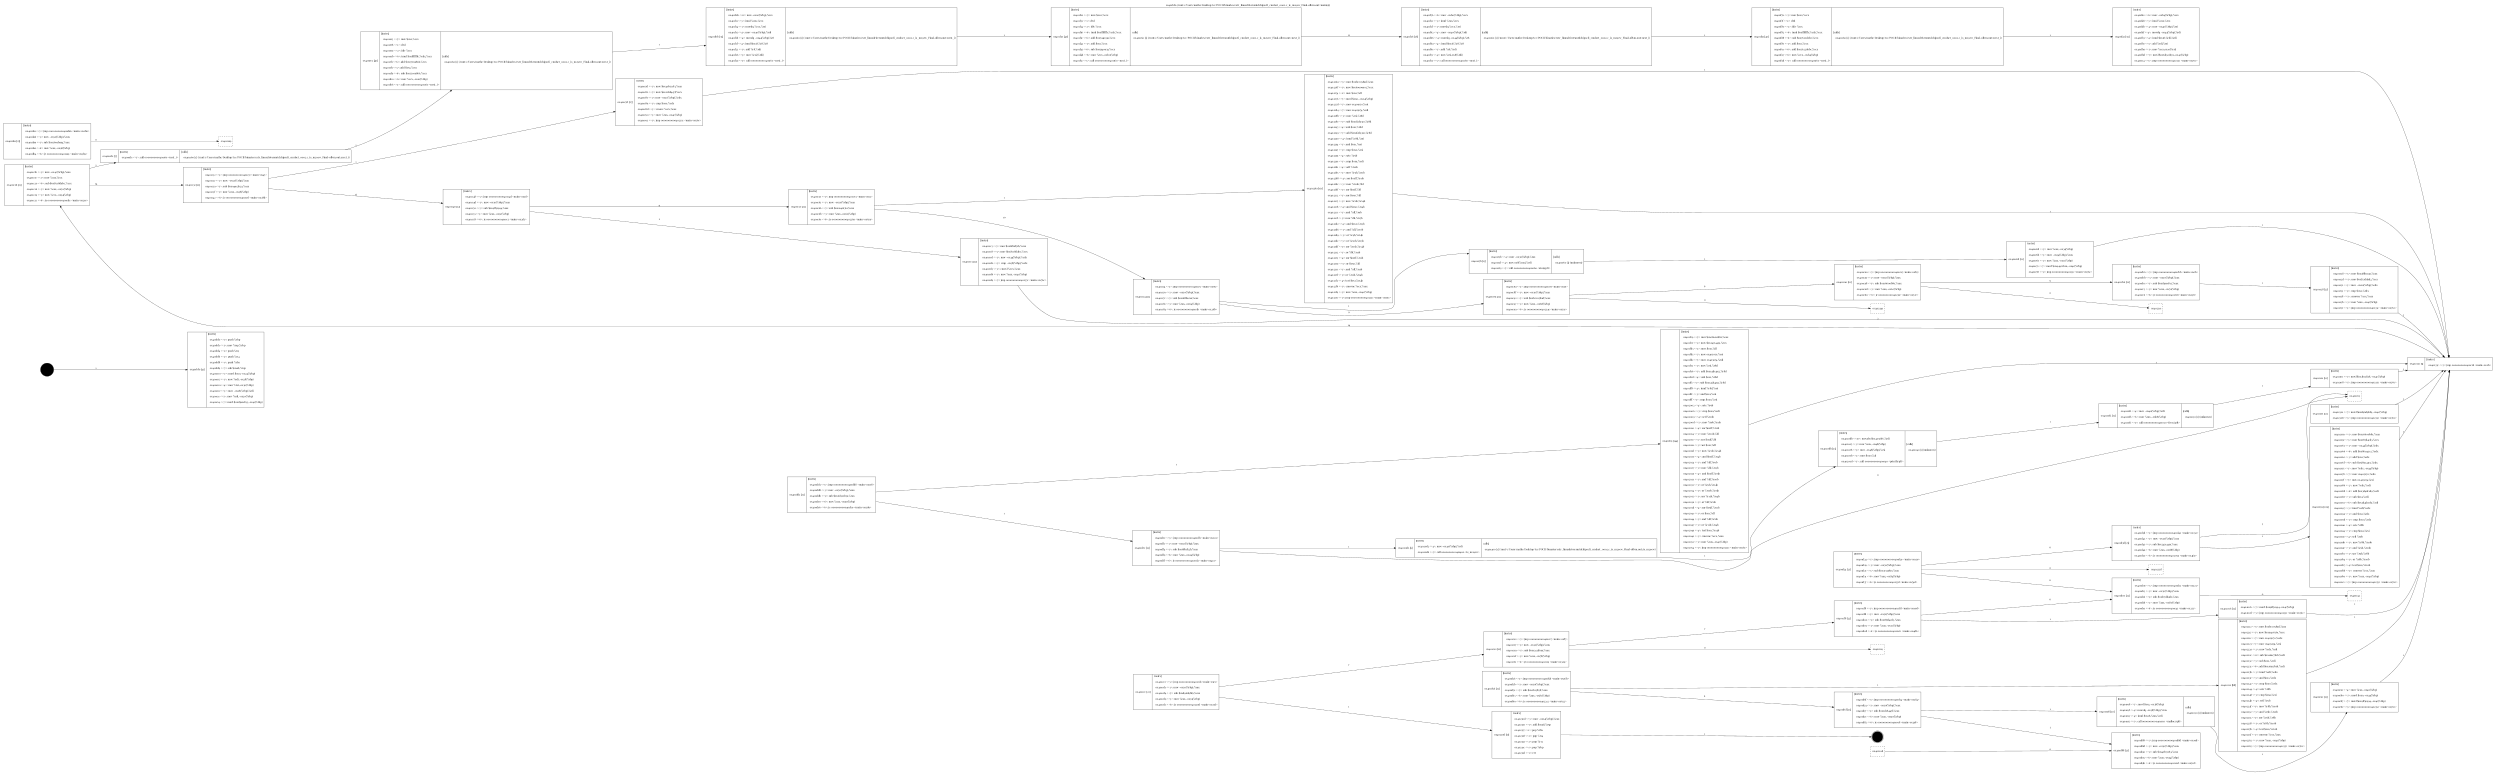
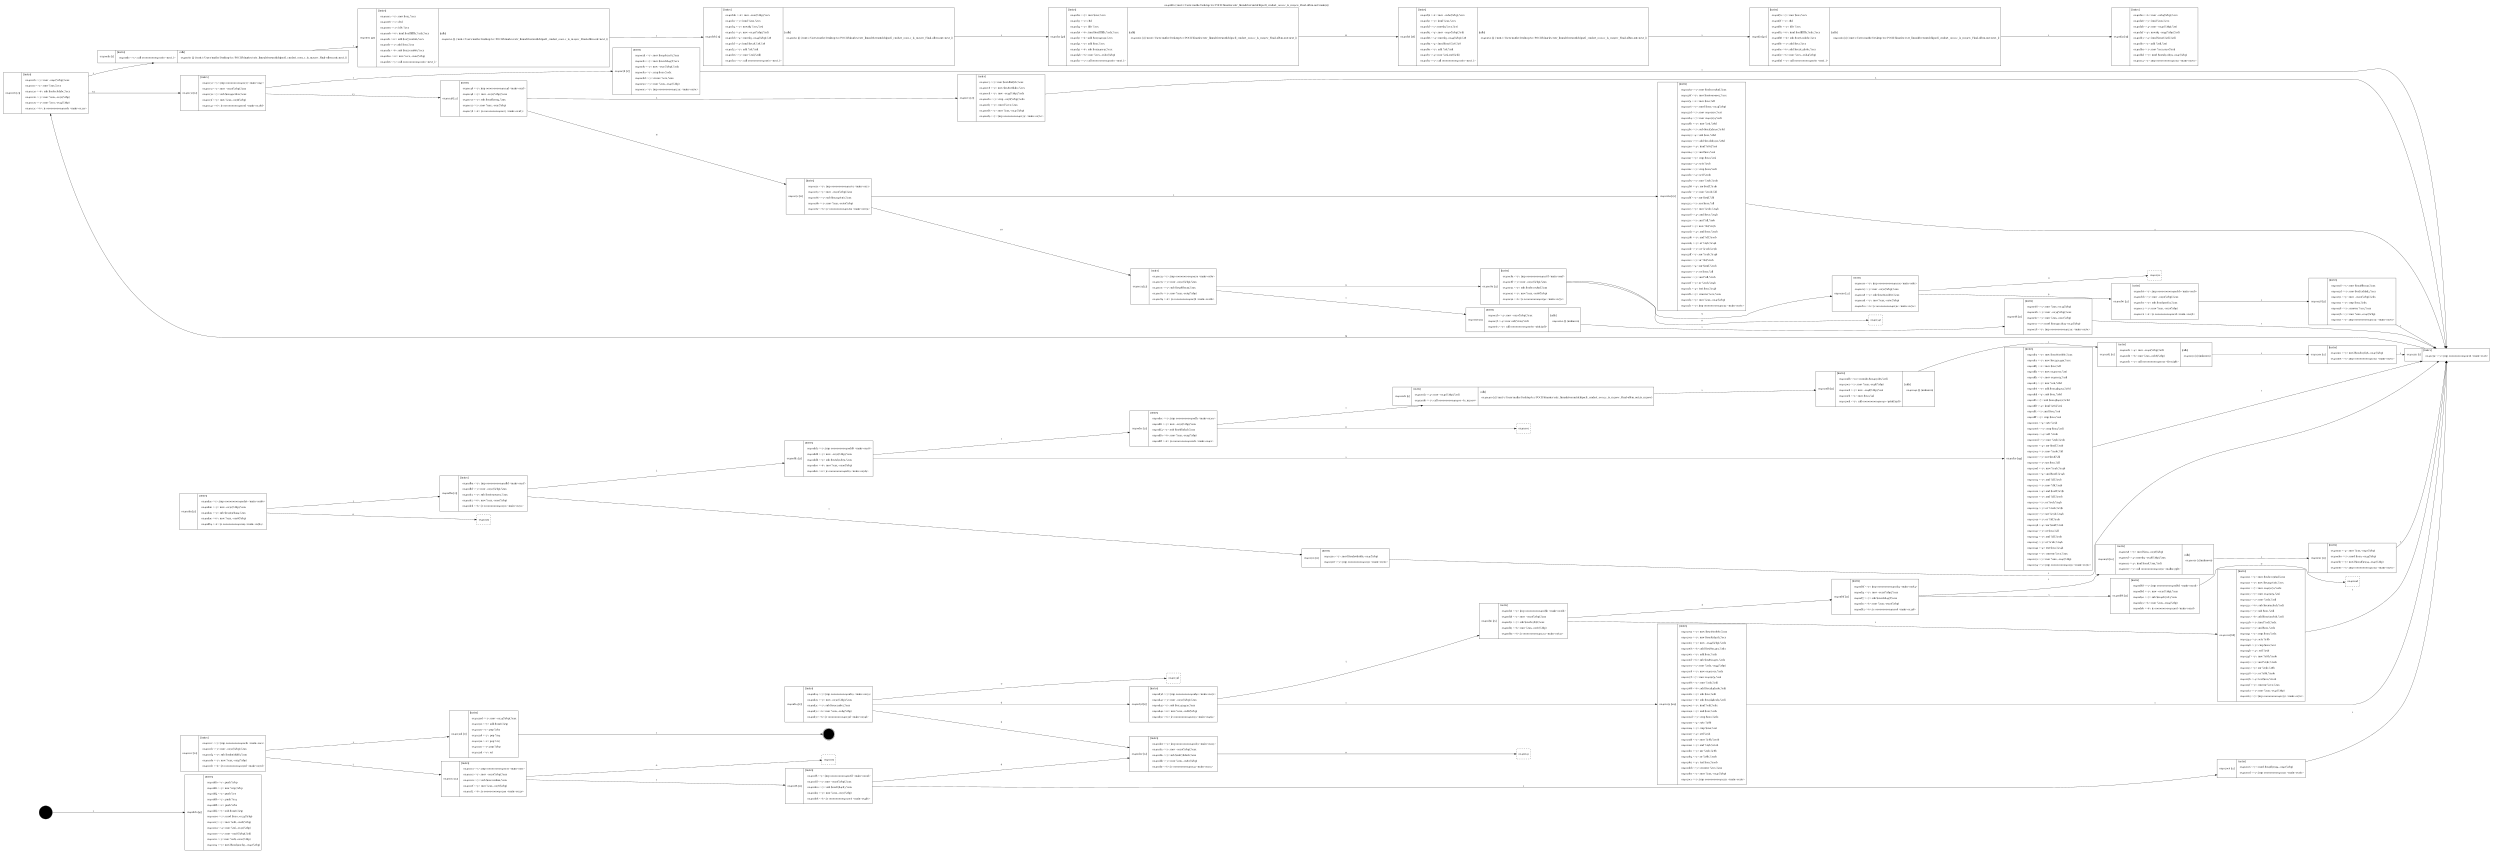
node "0x401dba [25]": added
edge "0x401d3d [25]" -> "0x401e05": now "0x401d3d [25]" -> "0x401d56 [25]"
edge "0x40210d" -> "0x401d88 [25]": reversed
